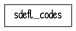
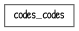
node "sdefl_codes": label "sdefl_codes" -> "codes_codes"
